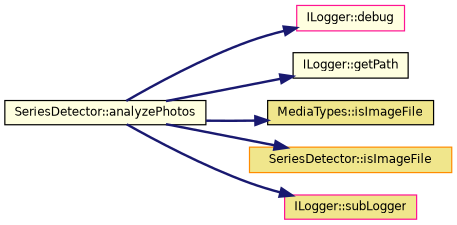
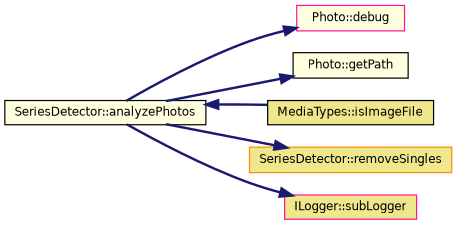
node "ILogger::debug": label "ILogger::debug" -> "Photo::debug"
node "ILogger::getPath": label "ILogger::getPath" -> "Photo::getPath"
edge "SeriesDetector::analyzePhotos" -> "MediaTypes::isImageFile": reversed
node "SeriesDetector::isImageFile": label "SeriesDetector::isImageFile" -> "SeriesDetector::removeSingles"
